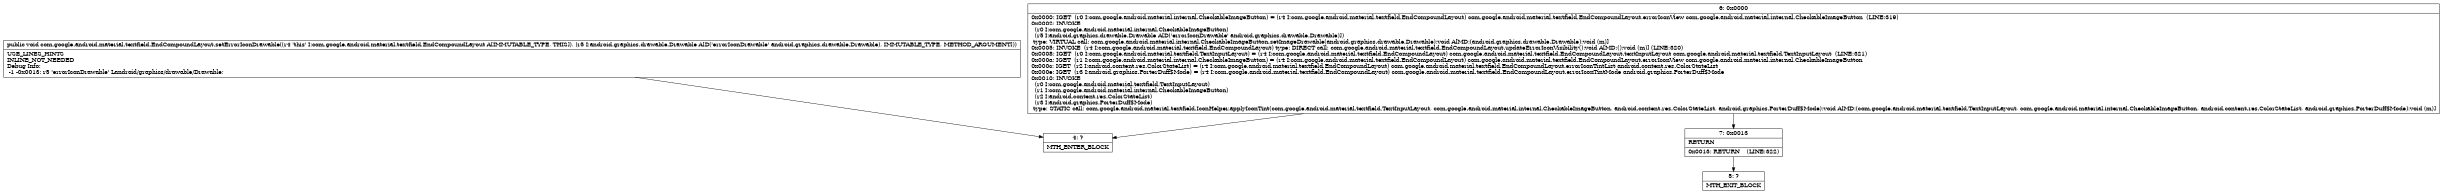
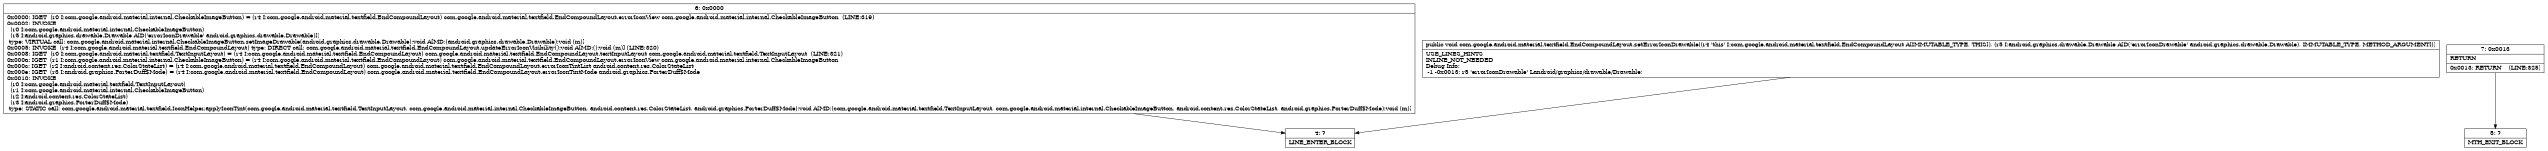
edge "6: 0x0000" -> "7: 0x0013": removed
node "4: ?": text "MTH_ENTER_BLOCK" -> "LINE_ENTER_BLOCK"
node "7: 0x0013": text "0x0013: RETURN    (LINE:322)" -> "0x0013: RETURN    (LINE:325)"
